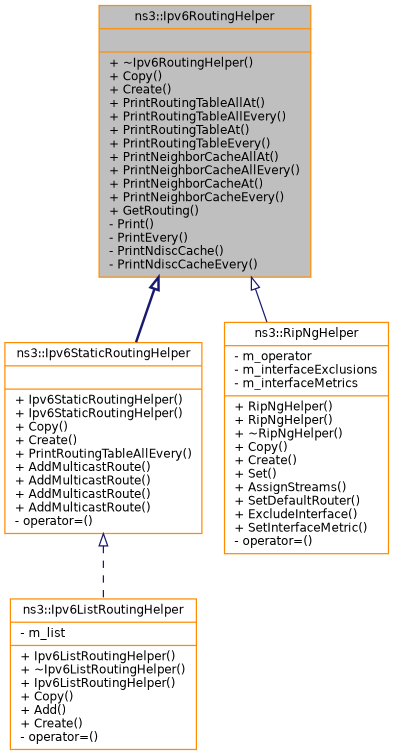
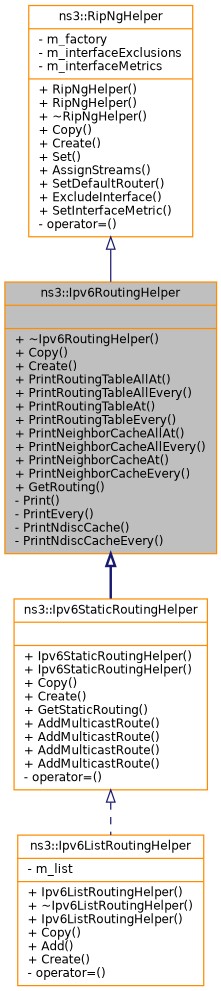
edge "ns3::RipNgHelper" -> "ns3::Ipv6RoutingHelper": reversed
node "ns3::RipNgHelper": text "- m_operator" -> "- m_factory"
node "ns3::Ipv6StaticRoutingHelper": text "+ PrintRoutingTableAllEvery()" -> "+ GetStaticRouting()"
